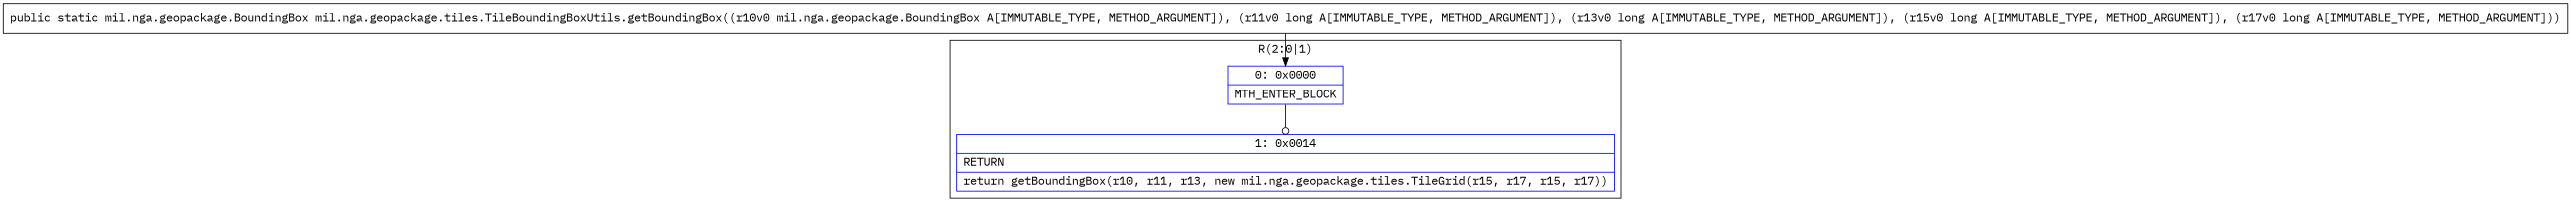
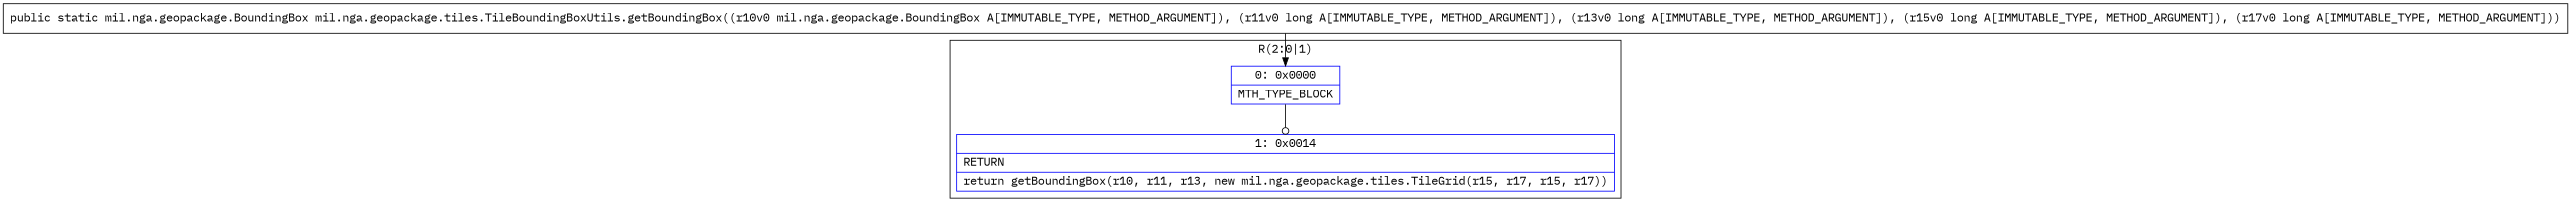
node "0: 0x0000": text "MTH_ENTER_BLOCK" -> "MTH_TYPE_BLOCK"
